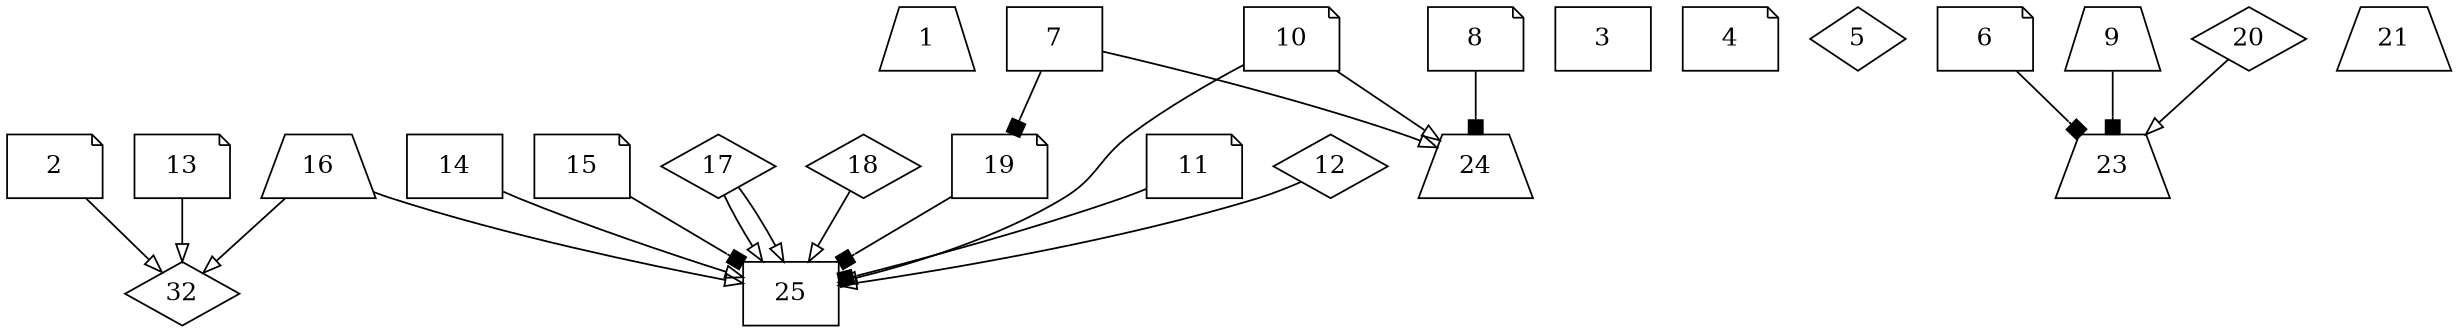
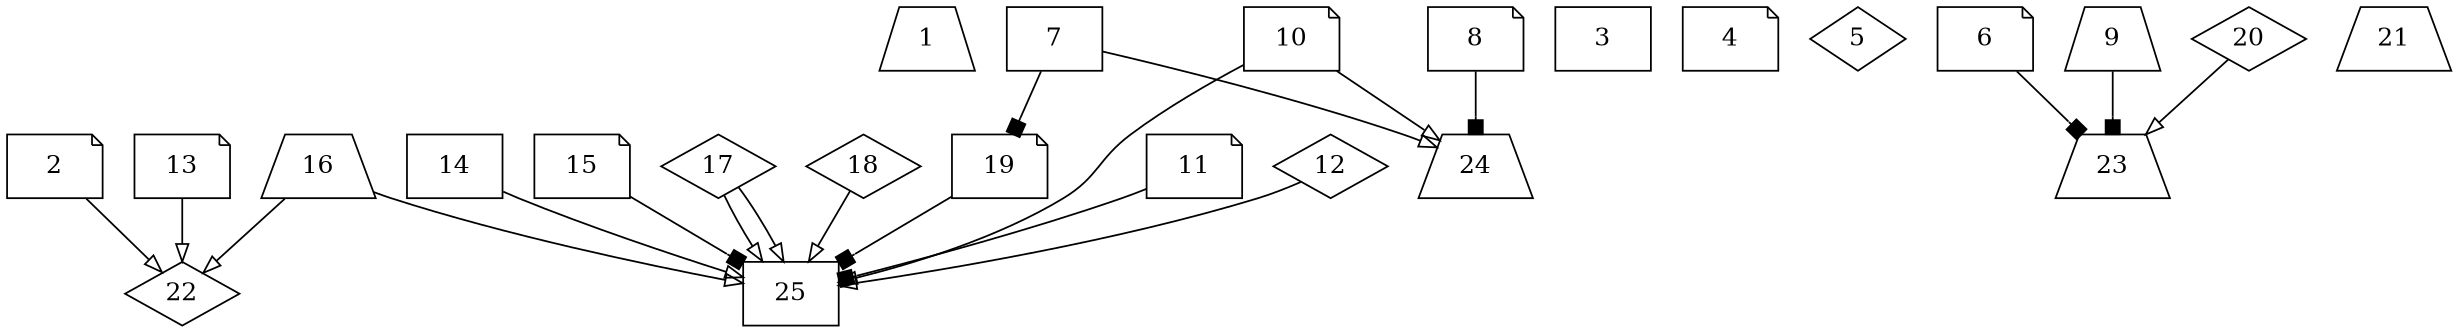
node "32": label "32" -> "22"
